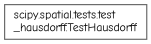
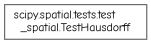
node "scipy.spatial.tests.test _hausdorff.TestHausdorff": label "scipy.spatial.tests.test _hausdorff.TestHausdorff" -> "scipy.spatial.tests.test _spatial.TestHausdorff"
